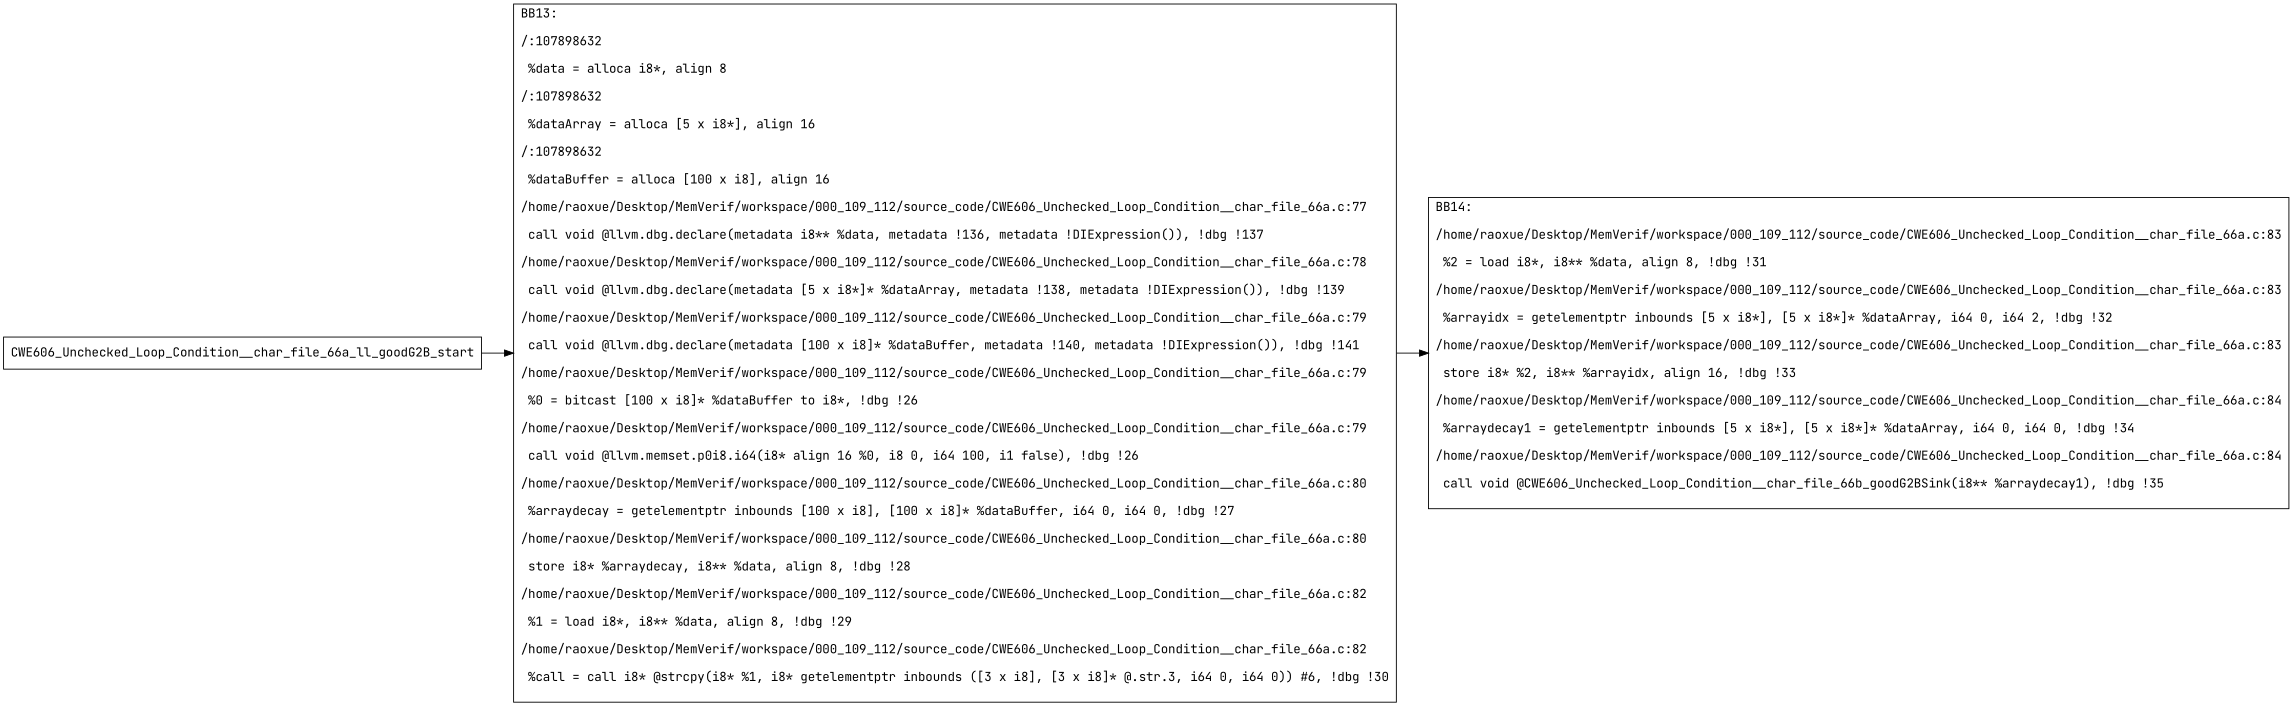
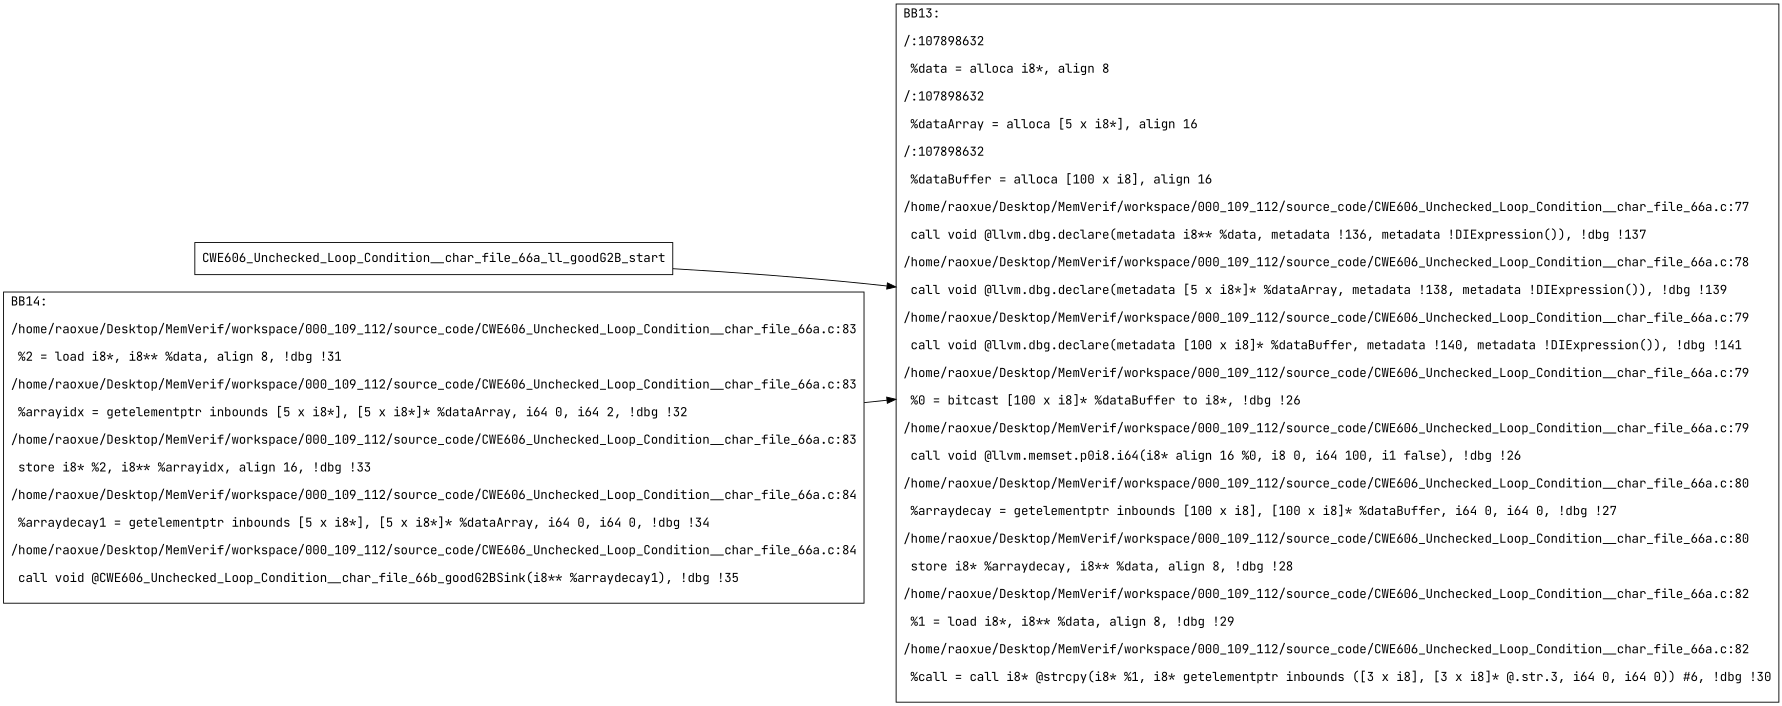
edge "BB13:" -> "BB14:": reversed
